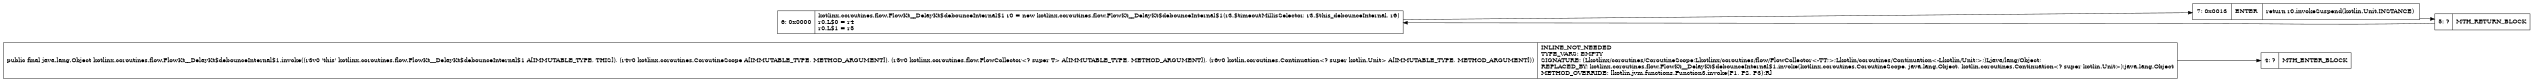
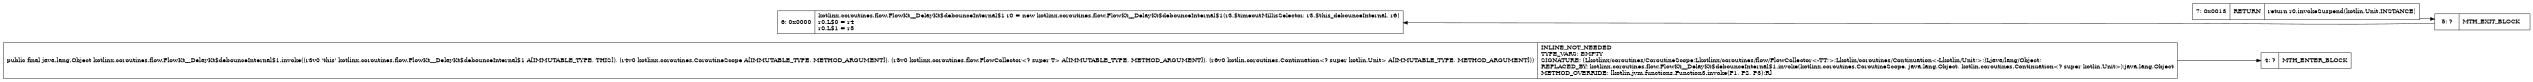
node "7: 0x0013": text "ENTER" -> "RETURN"
edge "6: 0x0000" -> "7: 0x0013": removed
node "5: ?": text "MTH_RETURN_BLOCK" -> "MTH_EXIT_BLOCK"
